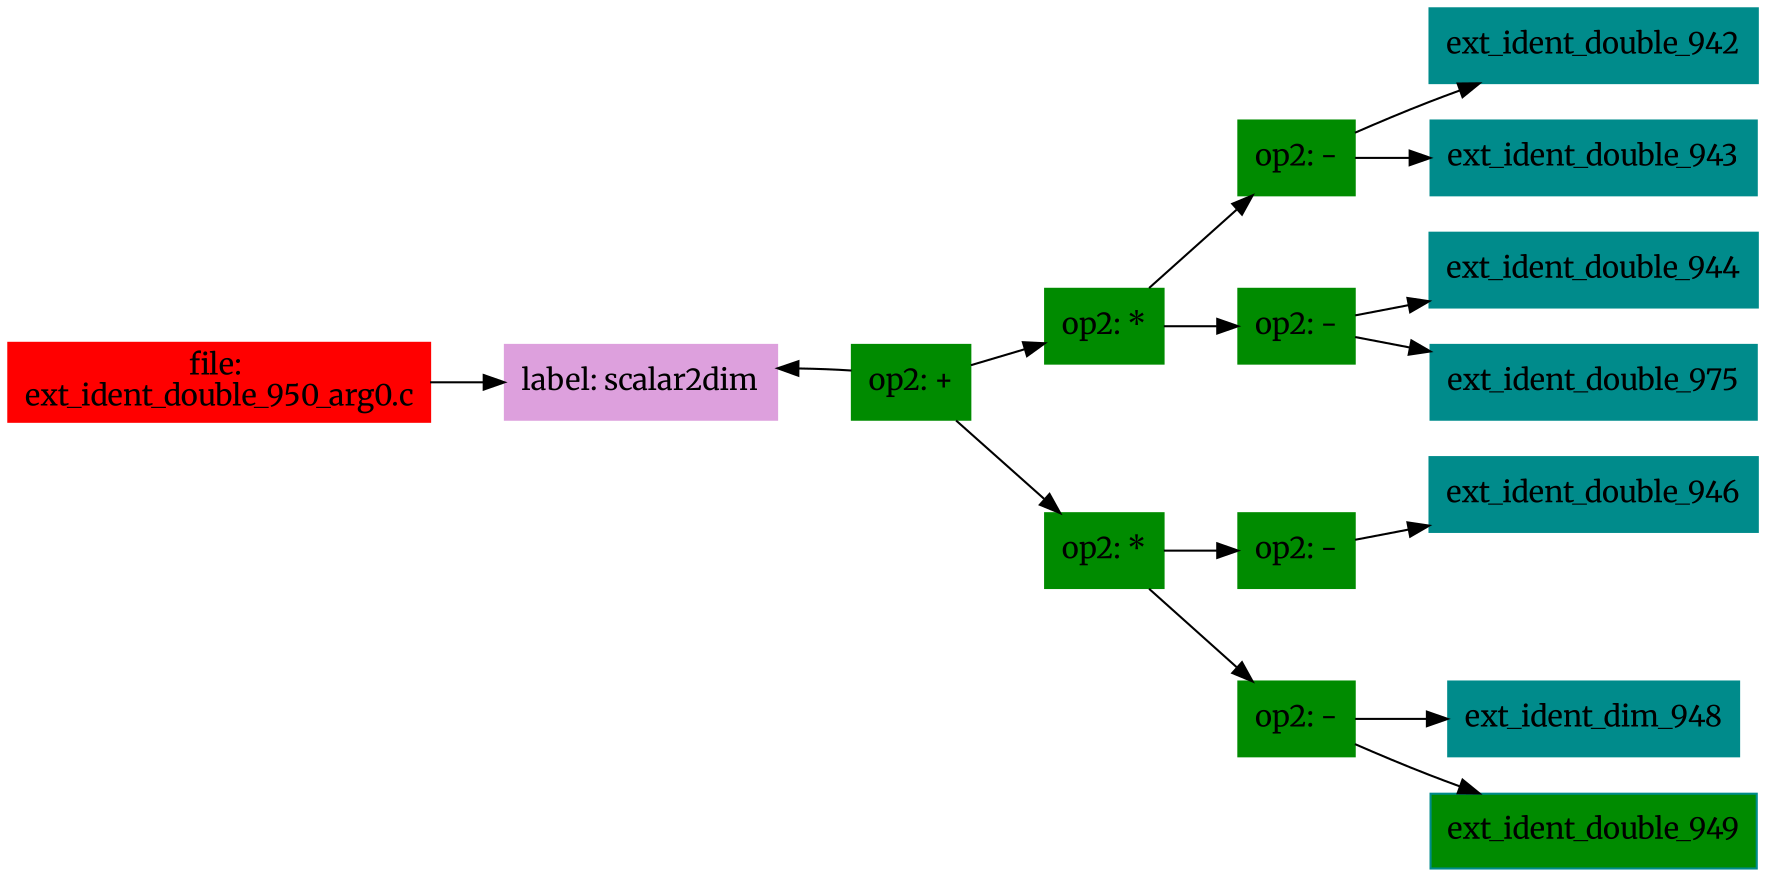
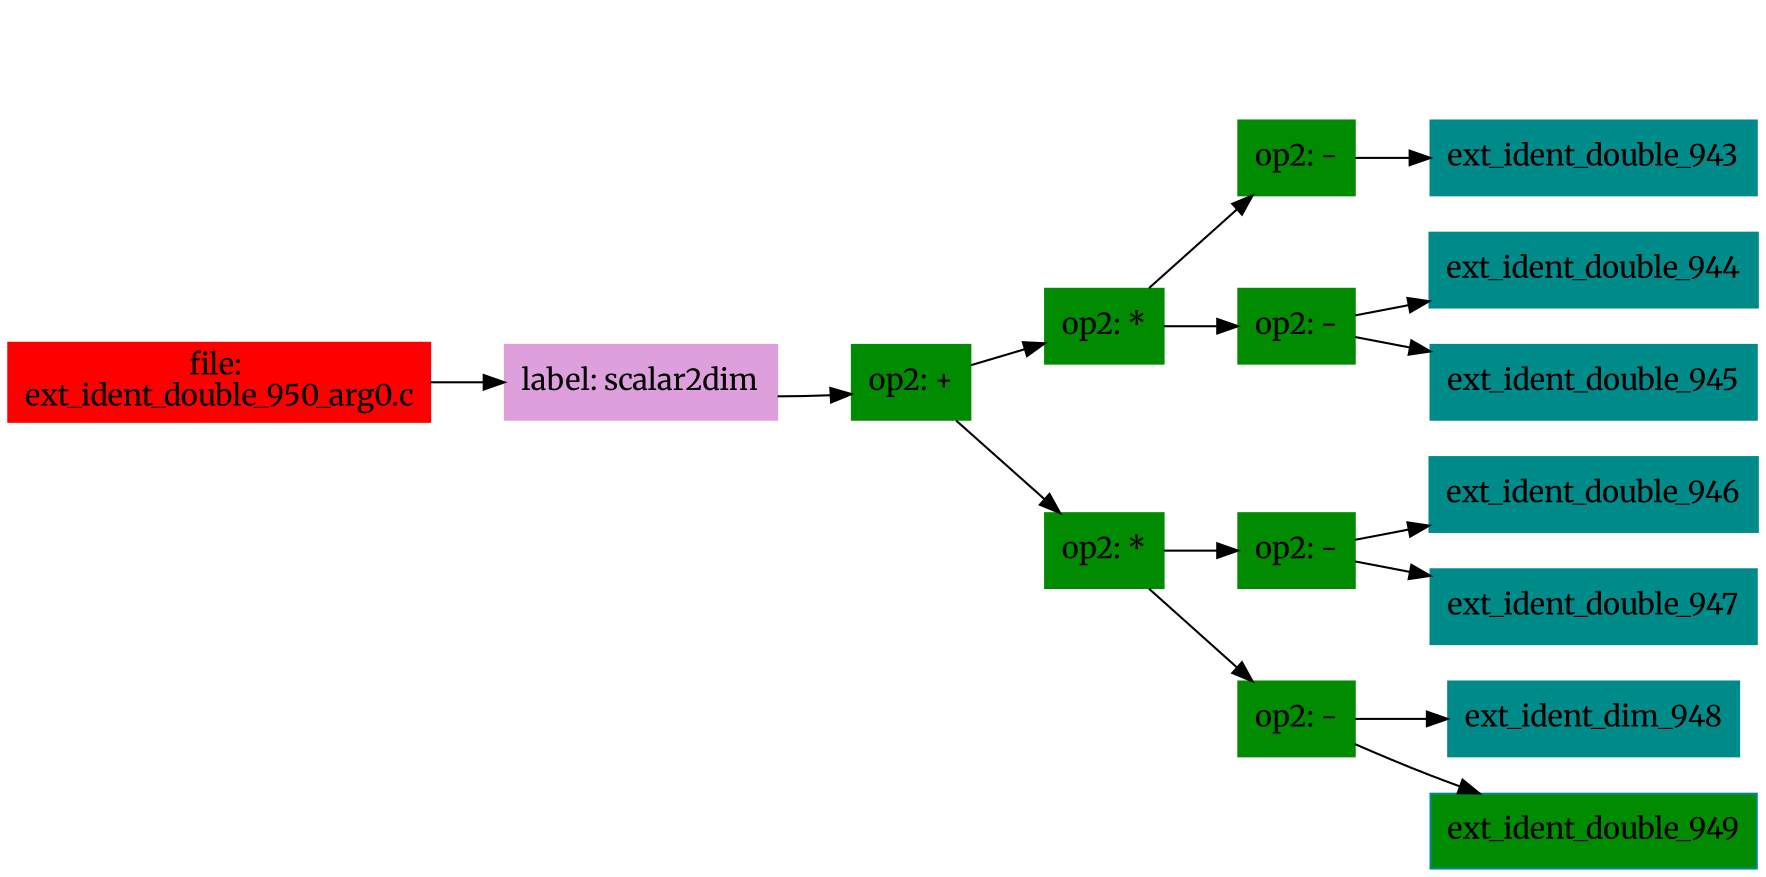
node "ext_ident_double_942": removed
edge "op2: +" -> "label: scalar2dim": reversed
node "ext_ident_double_975": label "ext_ident_double_975" -> "ext_ident_double_945"
node "ext_ident_double_947": added
